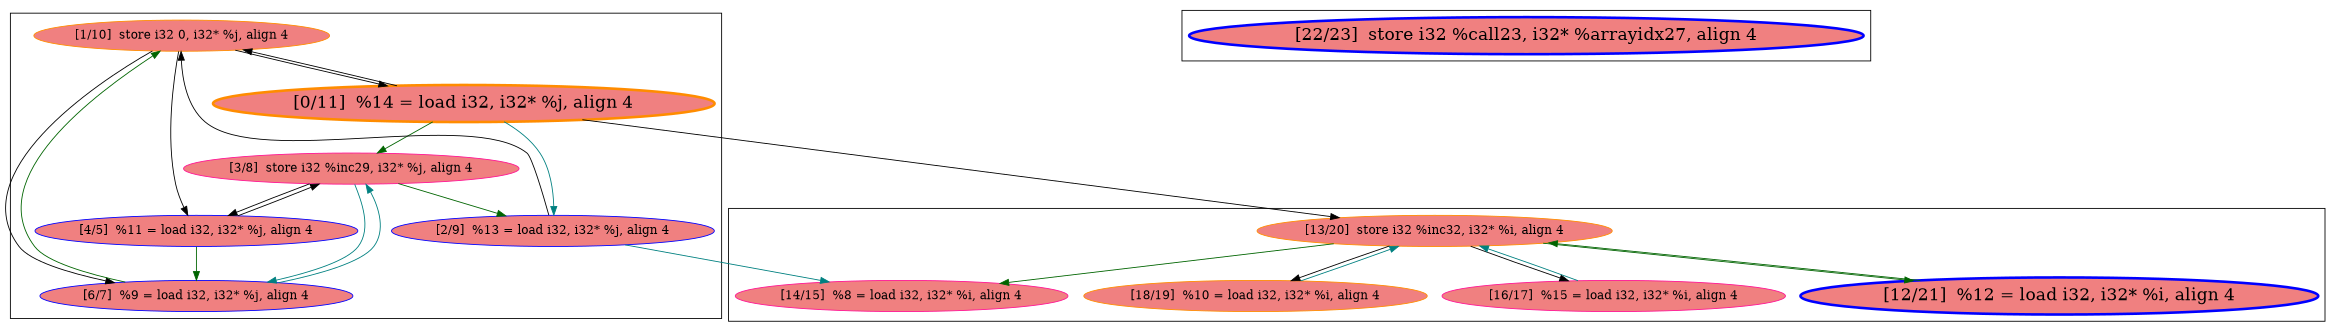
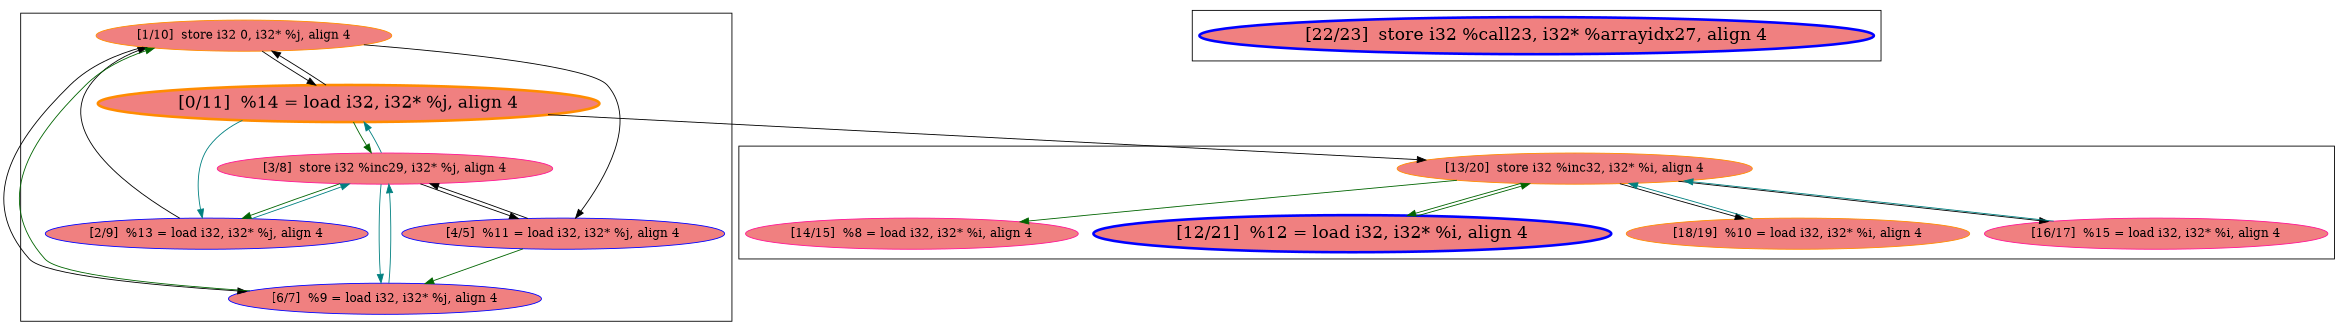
edge "[3/8]  store i32 %inc29, i32* %j, align 4" -> "[0/11]  %14 = load i32, i32* %j, align 4": added
edge "[2/9]  %13 = load i32, i32* %j, align 4" -> "[14/15]  %8 = load i32, i32* %i, align 4": now "[2/9]  %13 = load i32, i32* %j, align 4" -> "[3/8]  store i32 %inc29, i32* %j, align 4"
